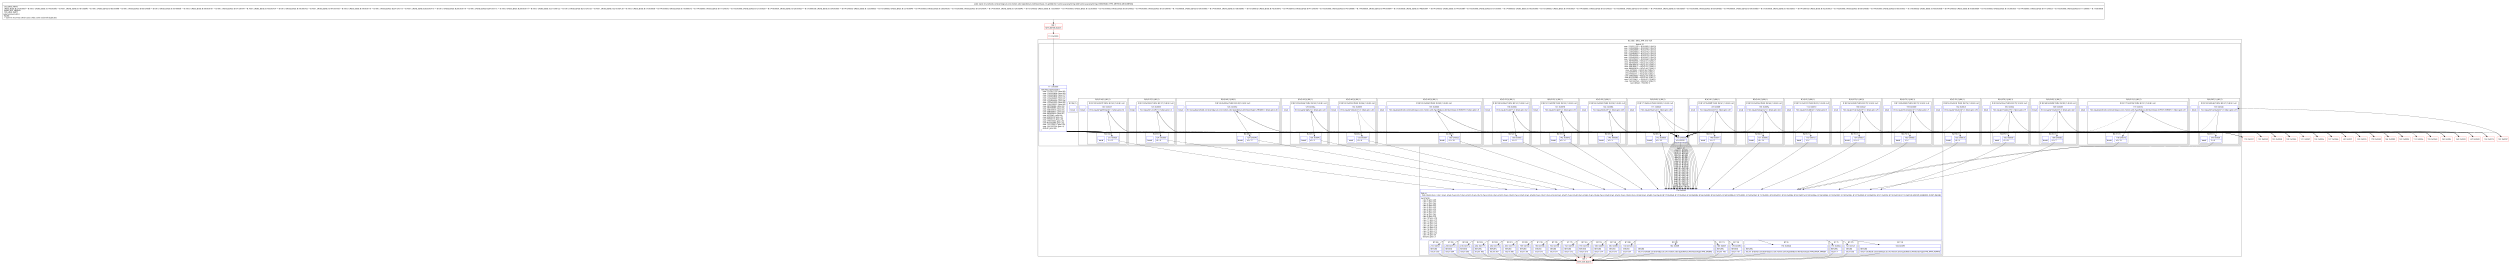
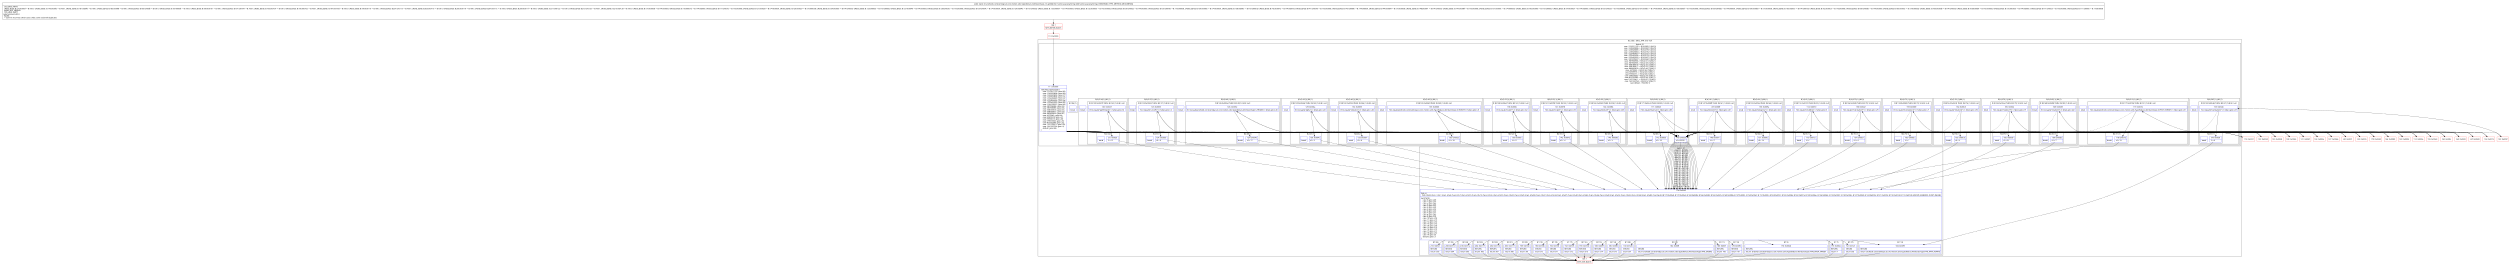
edge "131: 0x004f" -> "132: 0x0055": added
edge "113: 0x000a" -> "114: 0x0010": added
edge "154: 0x00a7" -> "174: 0x00e9": now "154: 0x00a7" -> "184: 0x00f9"
